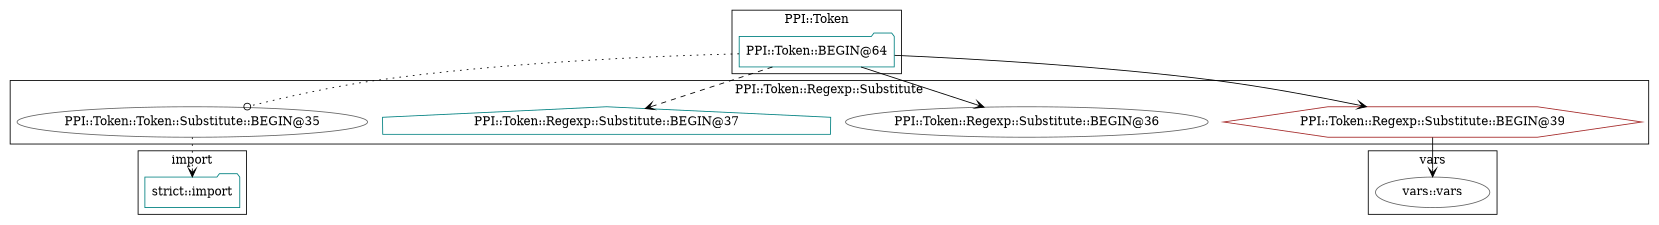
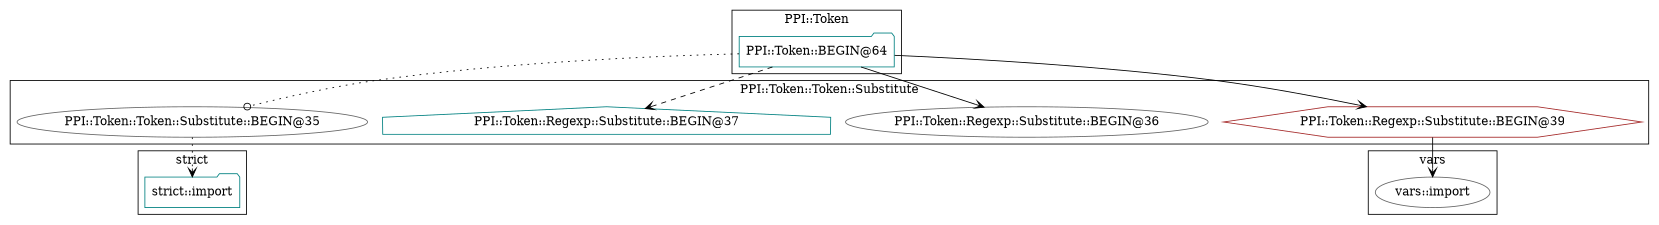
cluster "PPI::Token::Regexp::Substitute": label "PPI::Token::Regexp::Substitute" -> "PPI::Token::Token::Substitute"
cluster "import": label "import" -> "strict"
node "vars::vars": label "vars::vars" -> "vars::import"
